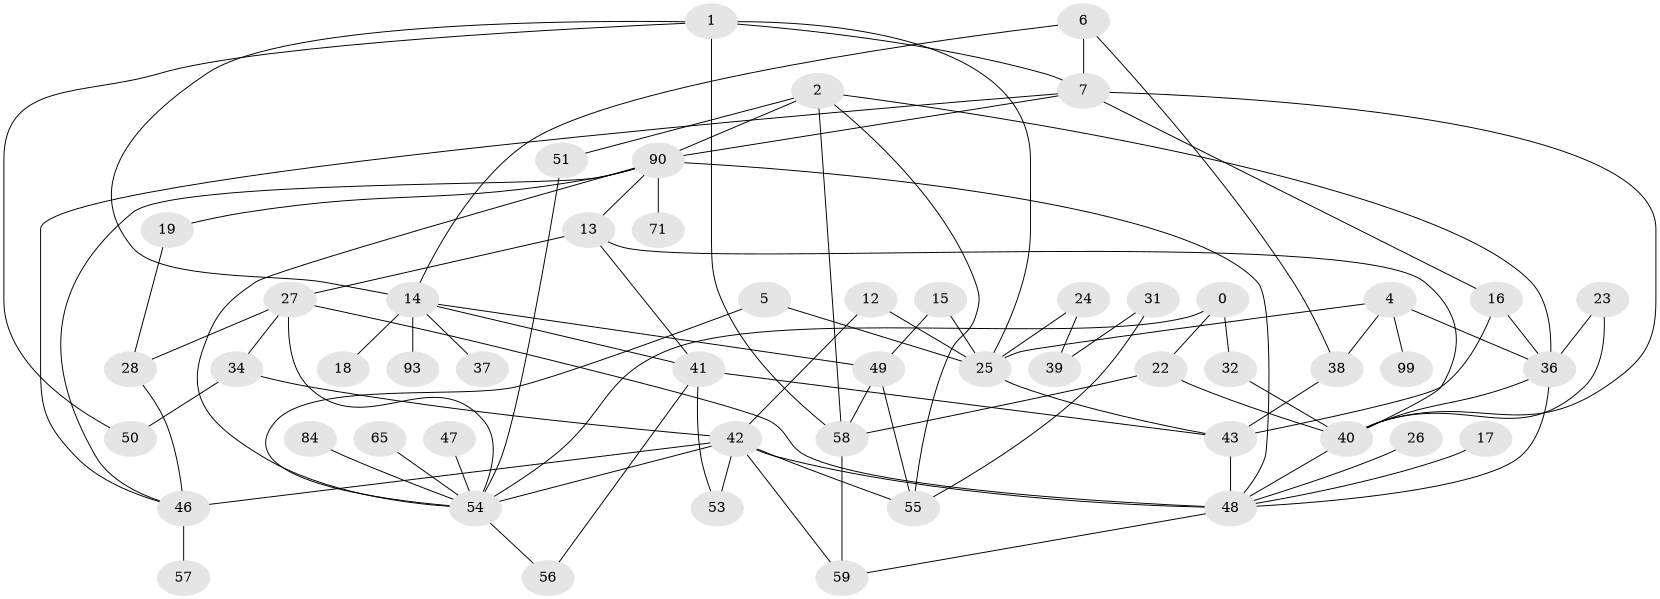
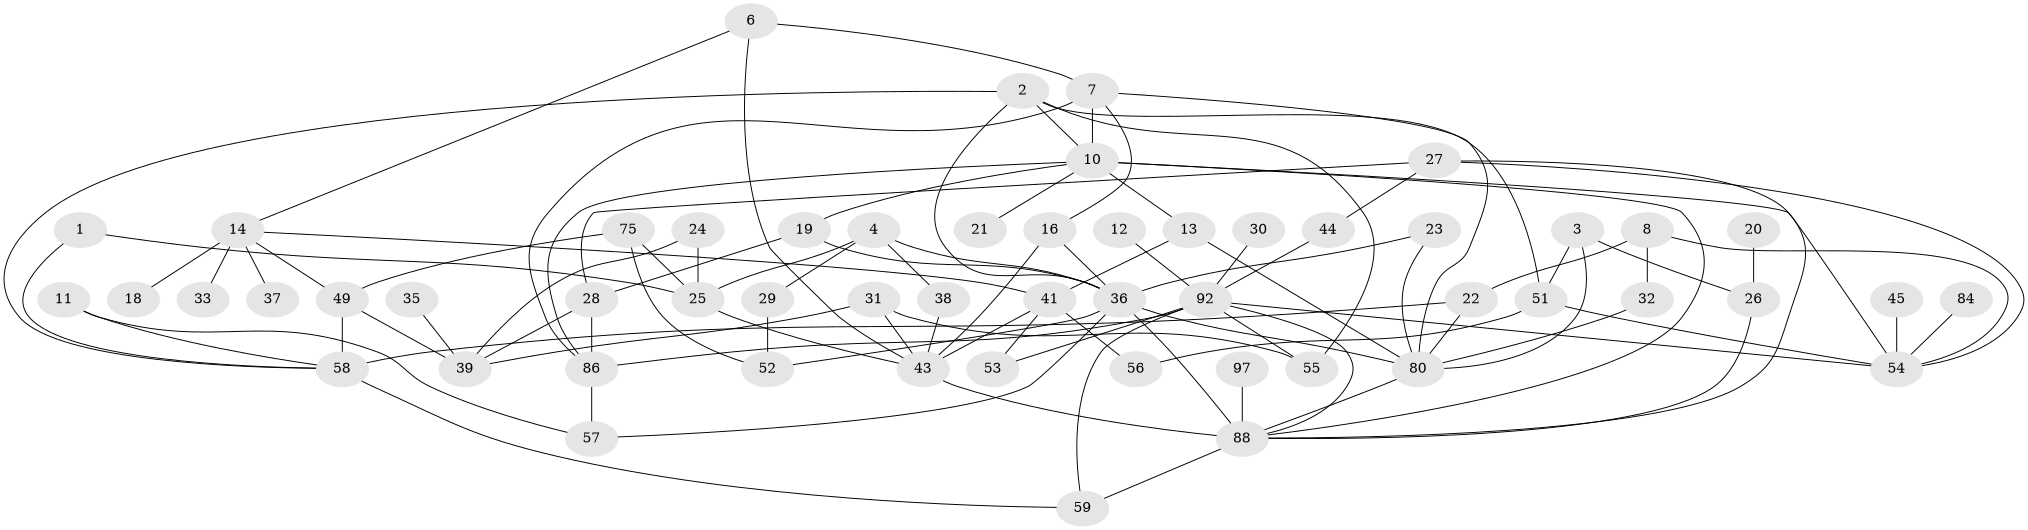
edge "1" -- "7": removed
edge "1" -- "14": removed
node "90": label "90" -> "10"
edge "6" -- "38": now "6" -- "43"
node "71": label "71" -> "21"
node "30": added
node "3": added
node "20": added
edge "19" -- "36": added
edge "13" -- "27": removed
node "11": added
node "35": added
node "5": removed
node "15": label "15" -> "75"
node "0": label "0" -> "8"
edge "31" -- "43": added
edge "12" -- "25": removed
edge "28" -- "39": added
node "34": label "34" -> "44"
node "93": label "93" -> "33"
node "52": added
node "99": label "99" -> "29"
edge "36" -- "57": added
node "50": removed
node "65": label "65" -> "45"
node "47": removed
node "42": label "42" -> "92"
edge "49" -- "55": now "49" -- "39"
node "40": label "40" -> "80"
node "17": label "17" -> "97"
node "46": label "46" -> "86"
node "48": label "48" -> "88"
edge "54" -- "56": now "51" -- "56"
